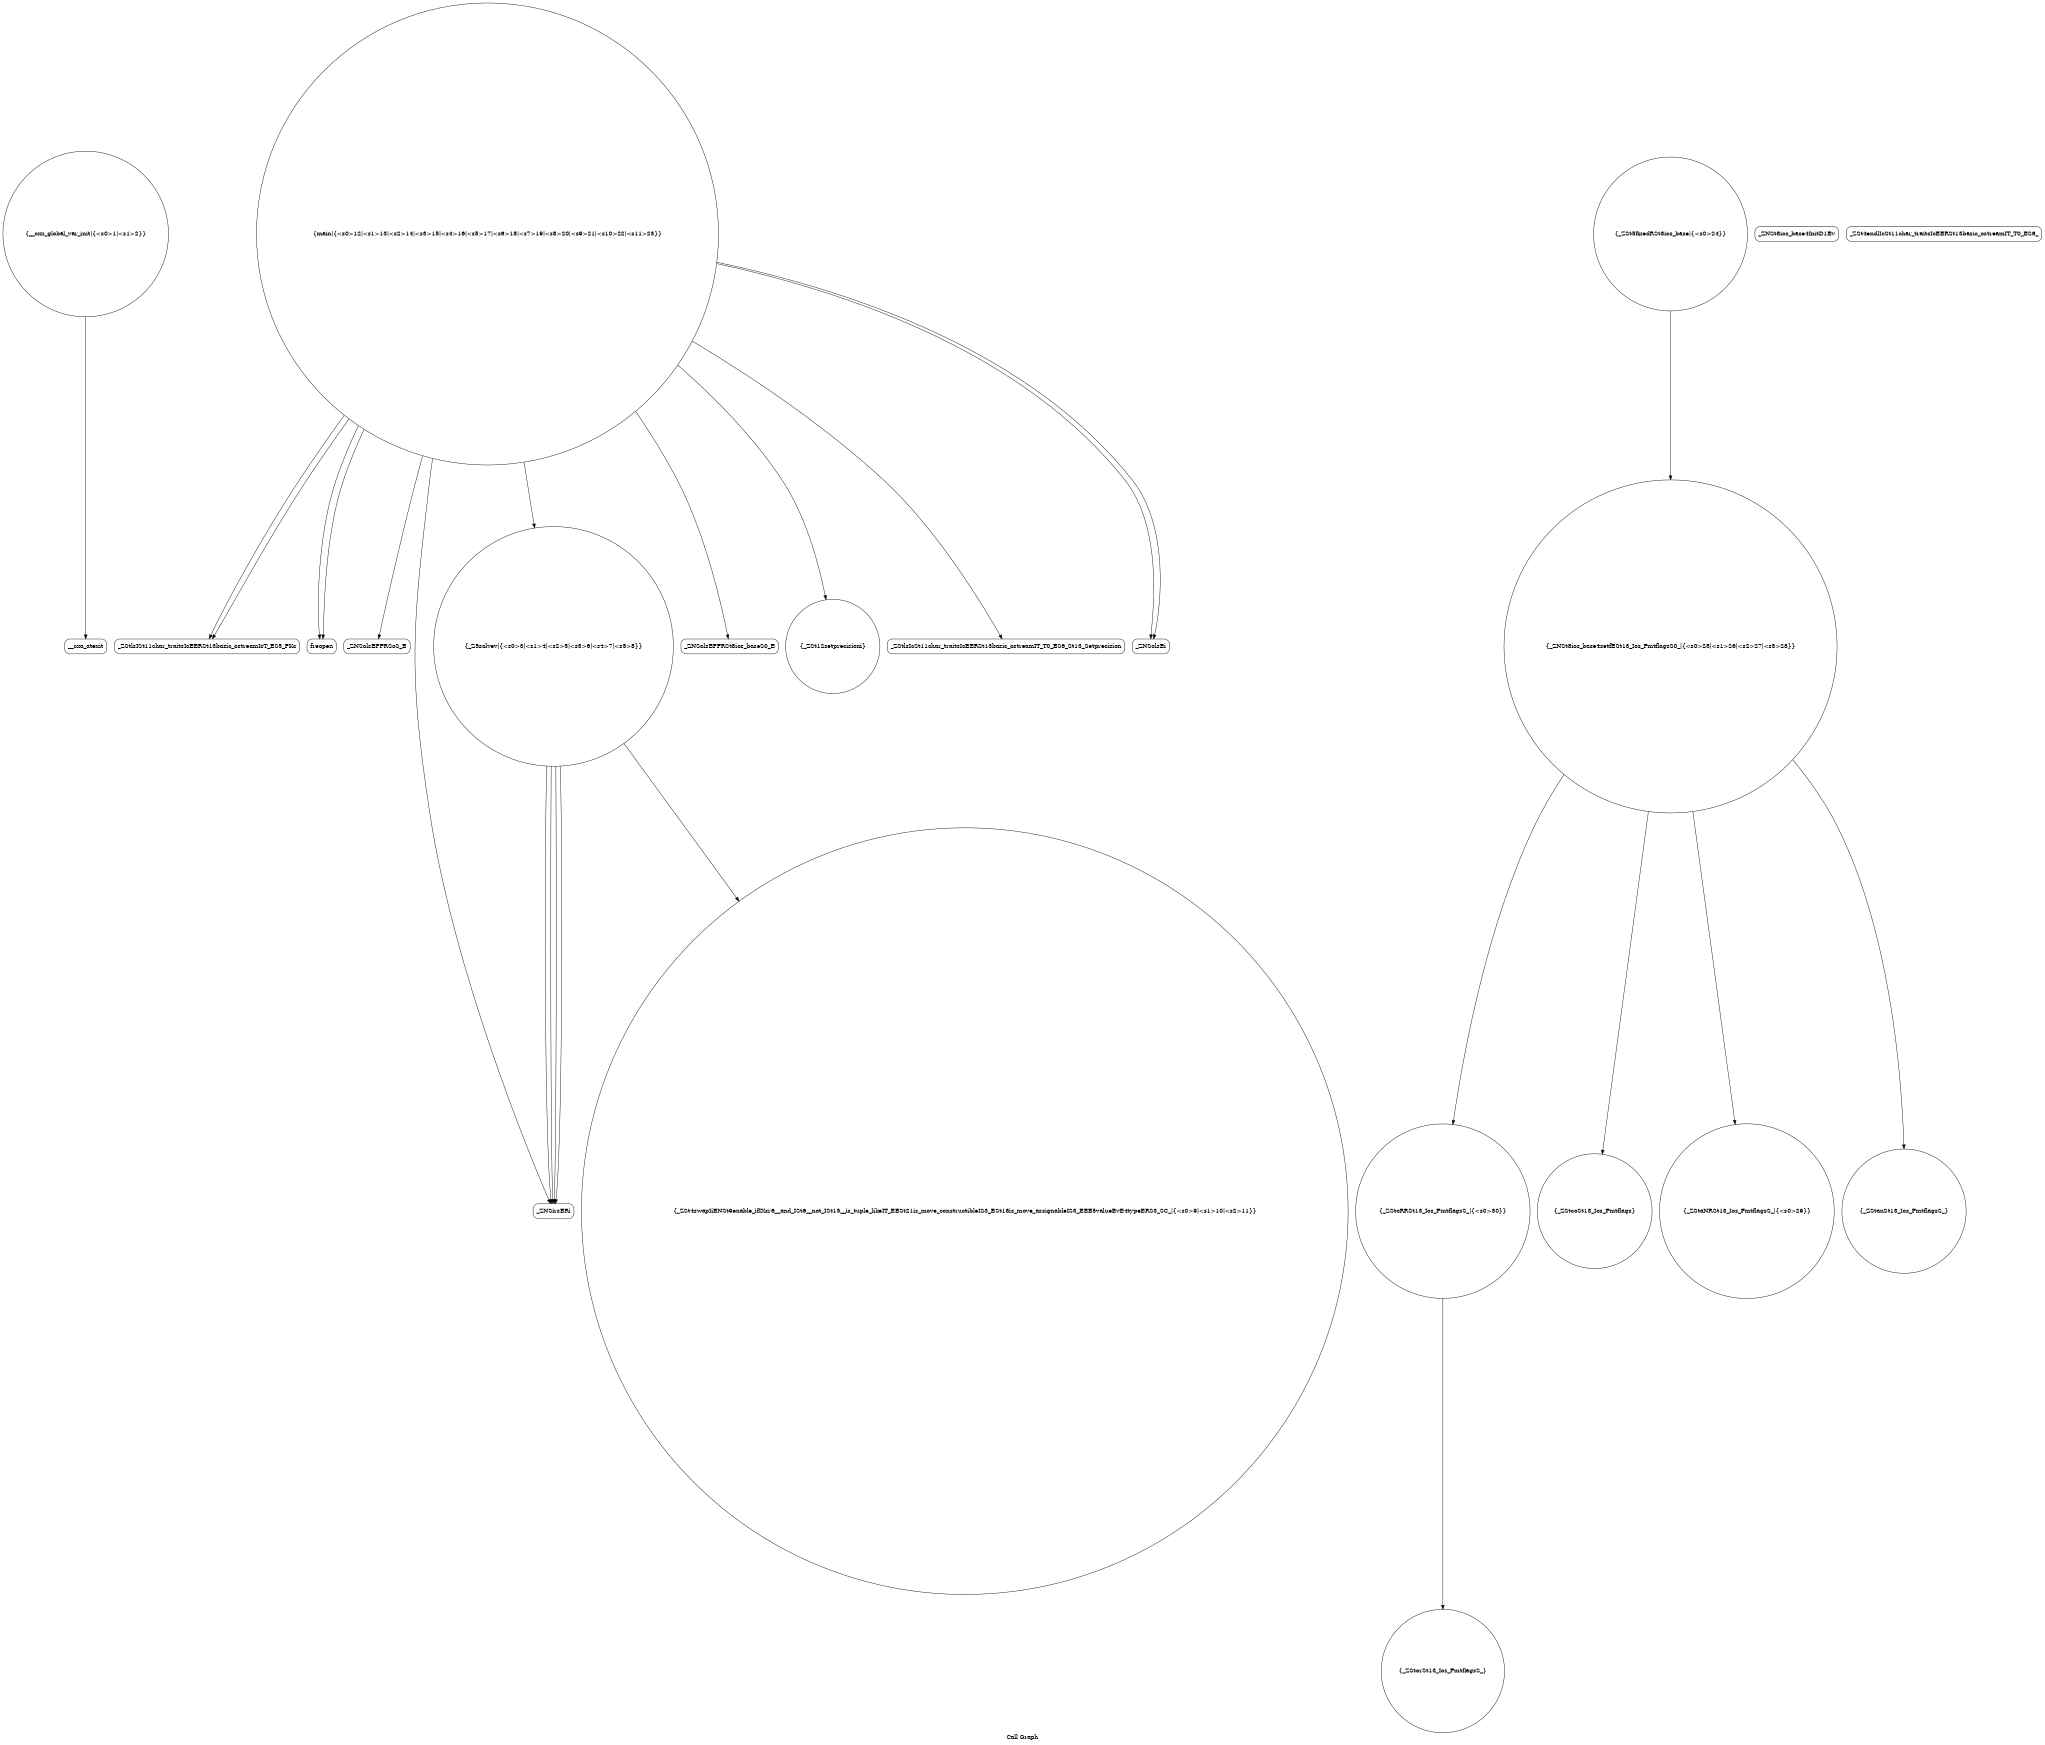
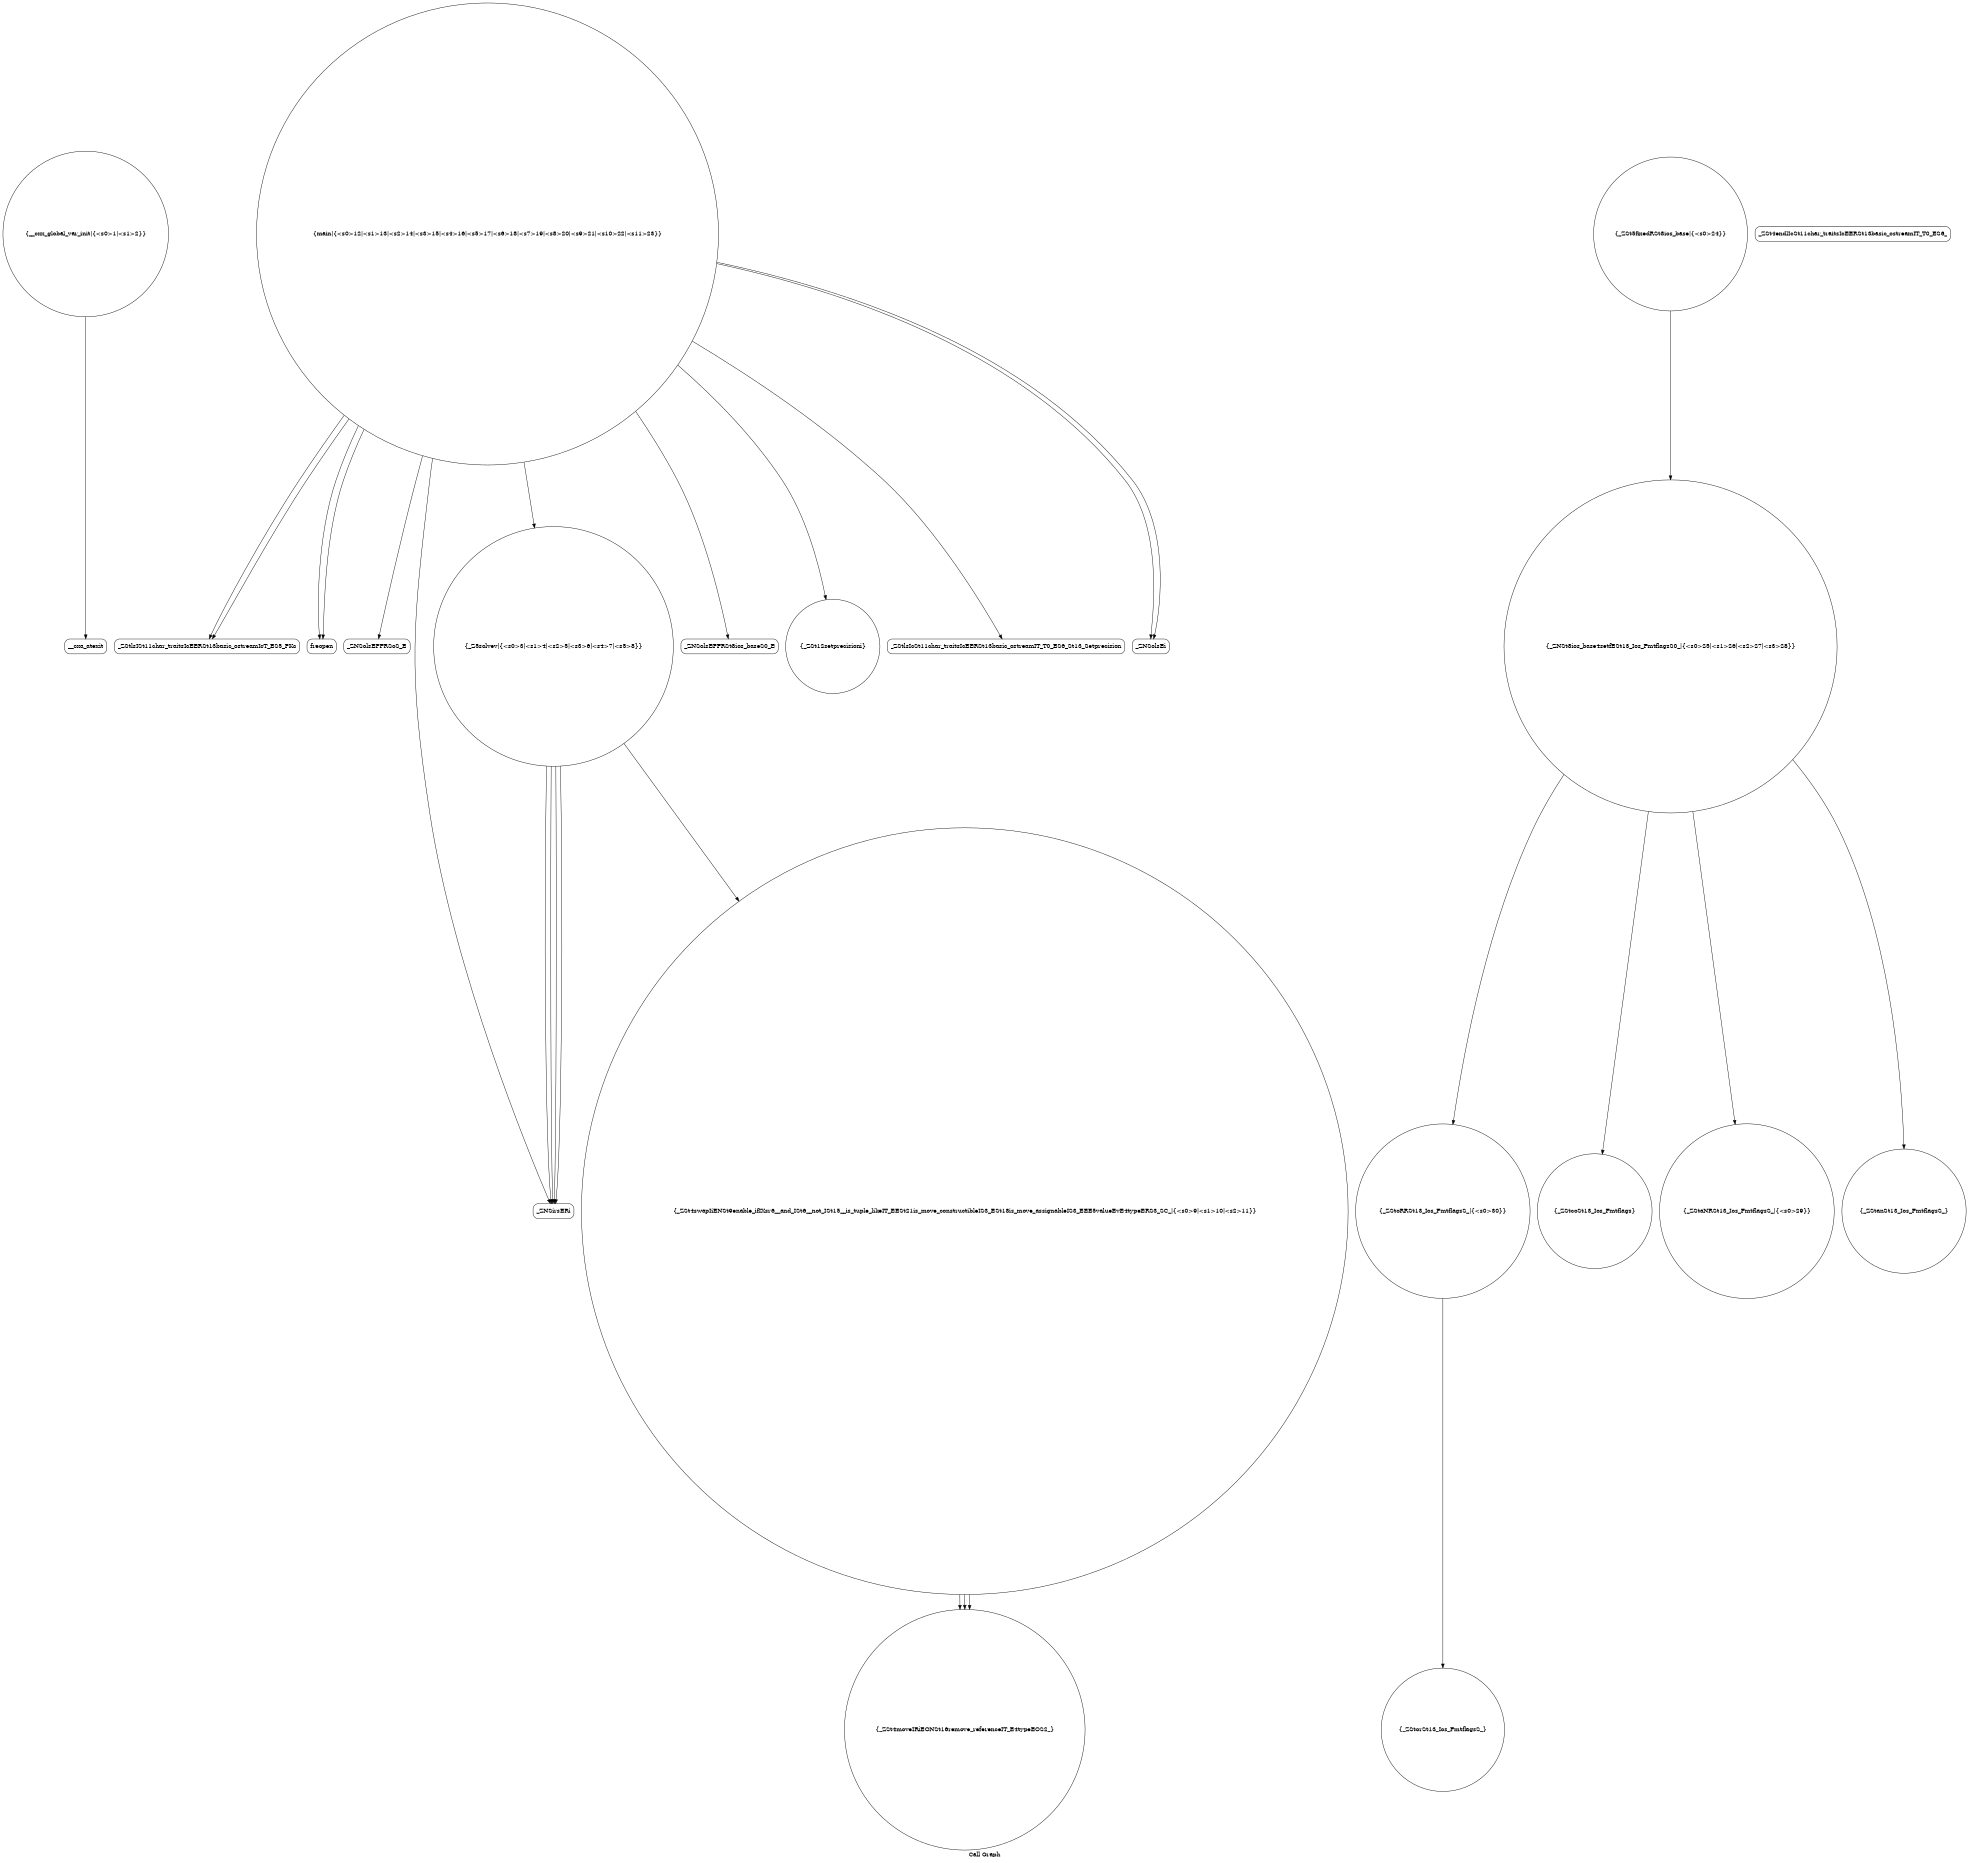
node "_ZNSt8ios_base4InitD1Ev": removed
node "{_ZSt4moveIRiEONSt16remove_referenceIT_E4typeEOS2_}": added
